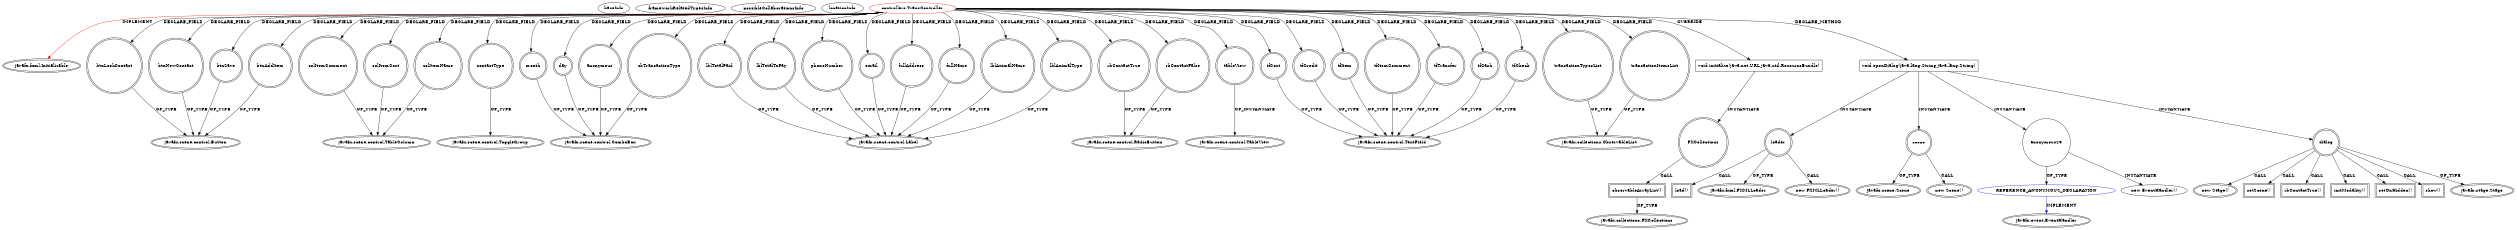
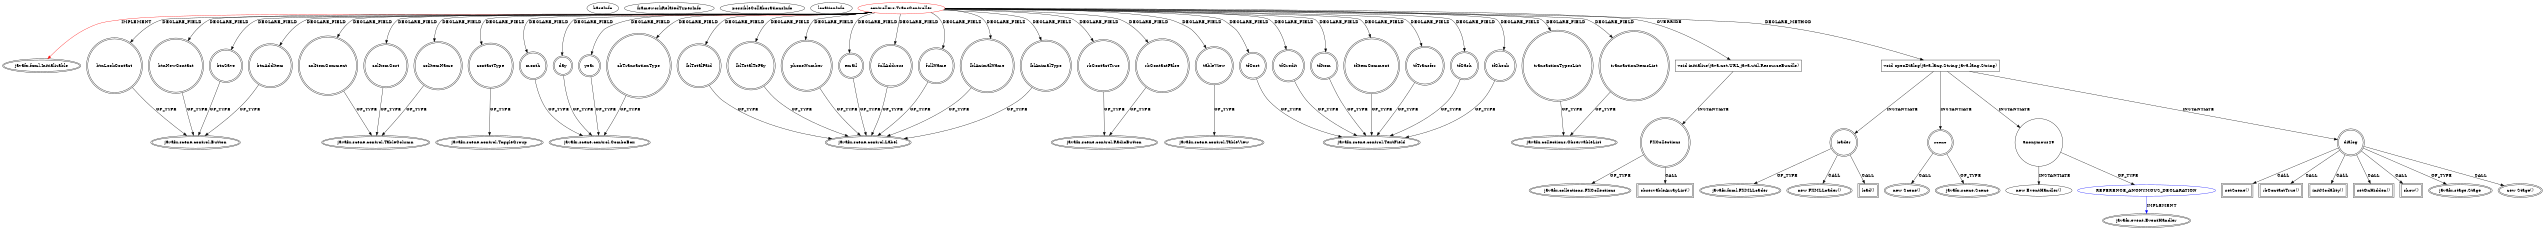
node "anonymous": label "anonymous" -> "year"
edge "tableView" -> "javafx.scene.control.TableView": label "OF_INSTANTIATE" -> "OF_TYPE"
edge "observableArrayList()" -> "javafx.collections.FXCollections": now "FXCollections" -> "javafx.collections.FXCollections"
